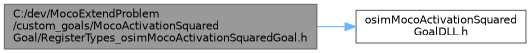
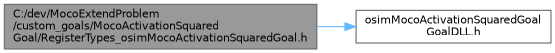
node "osimMocoActivationSquared GoalDLL.h": label "osimMocoActivationSquared GoalDLL.h" -> "osimMocoActivationSquaredGoal GoalDLL.h"
